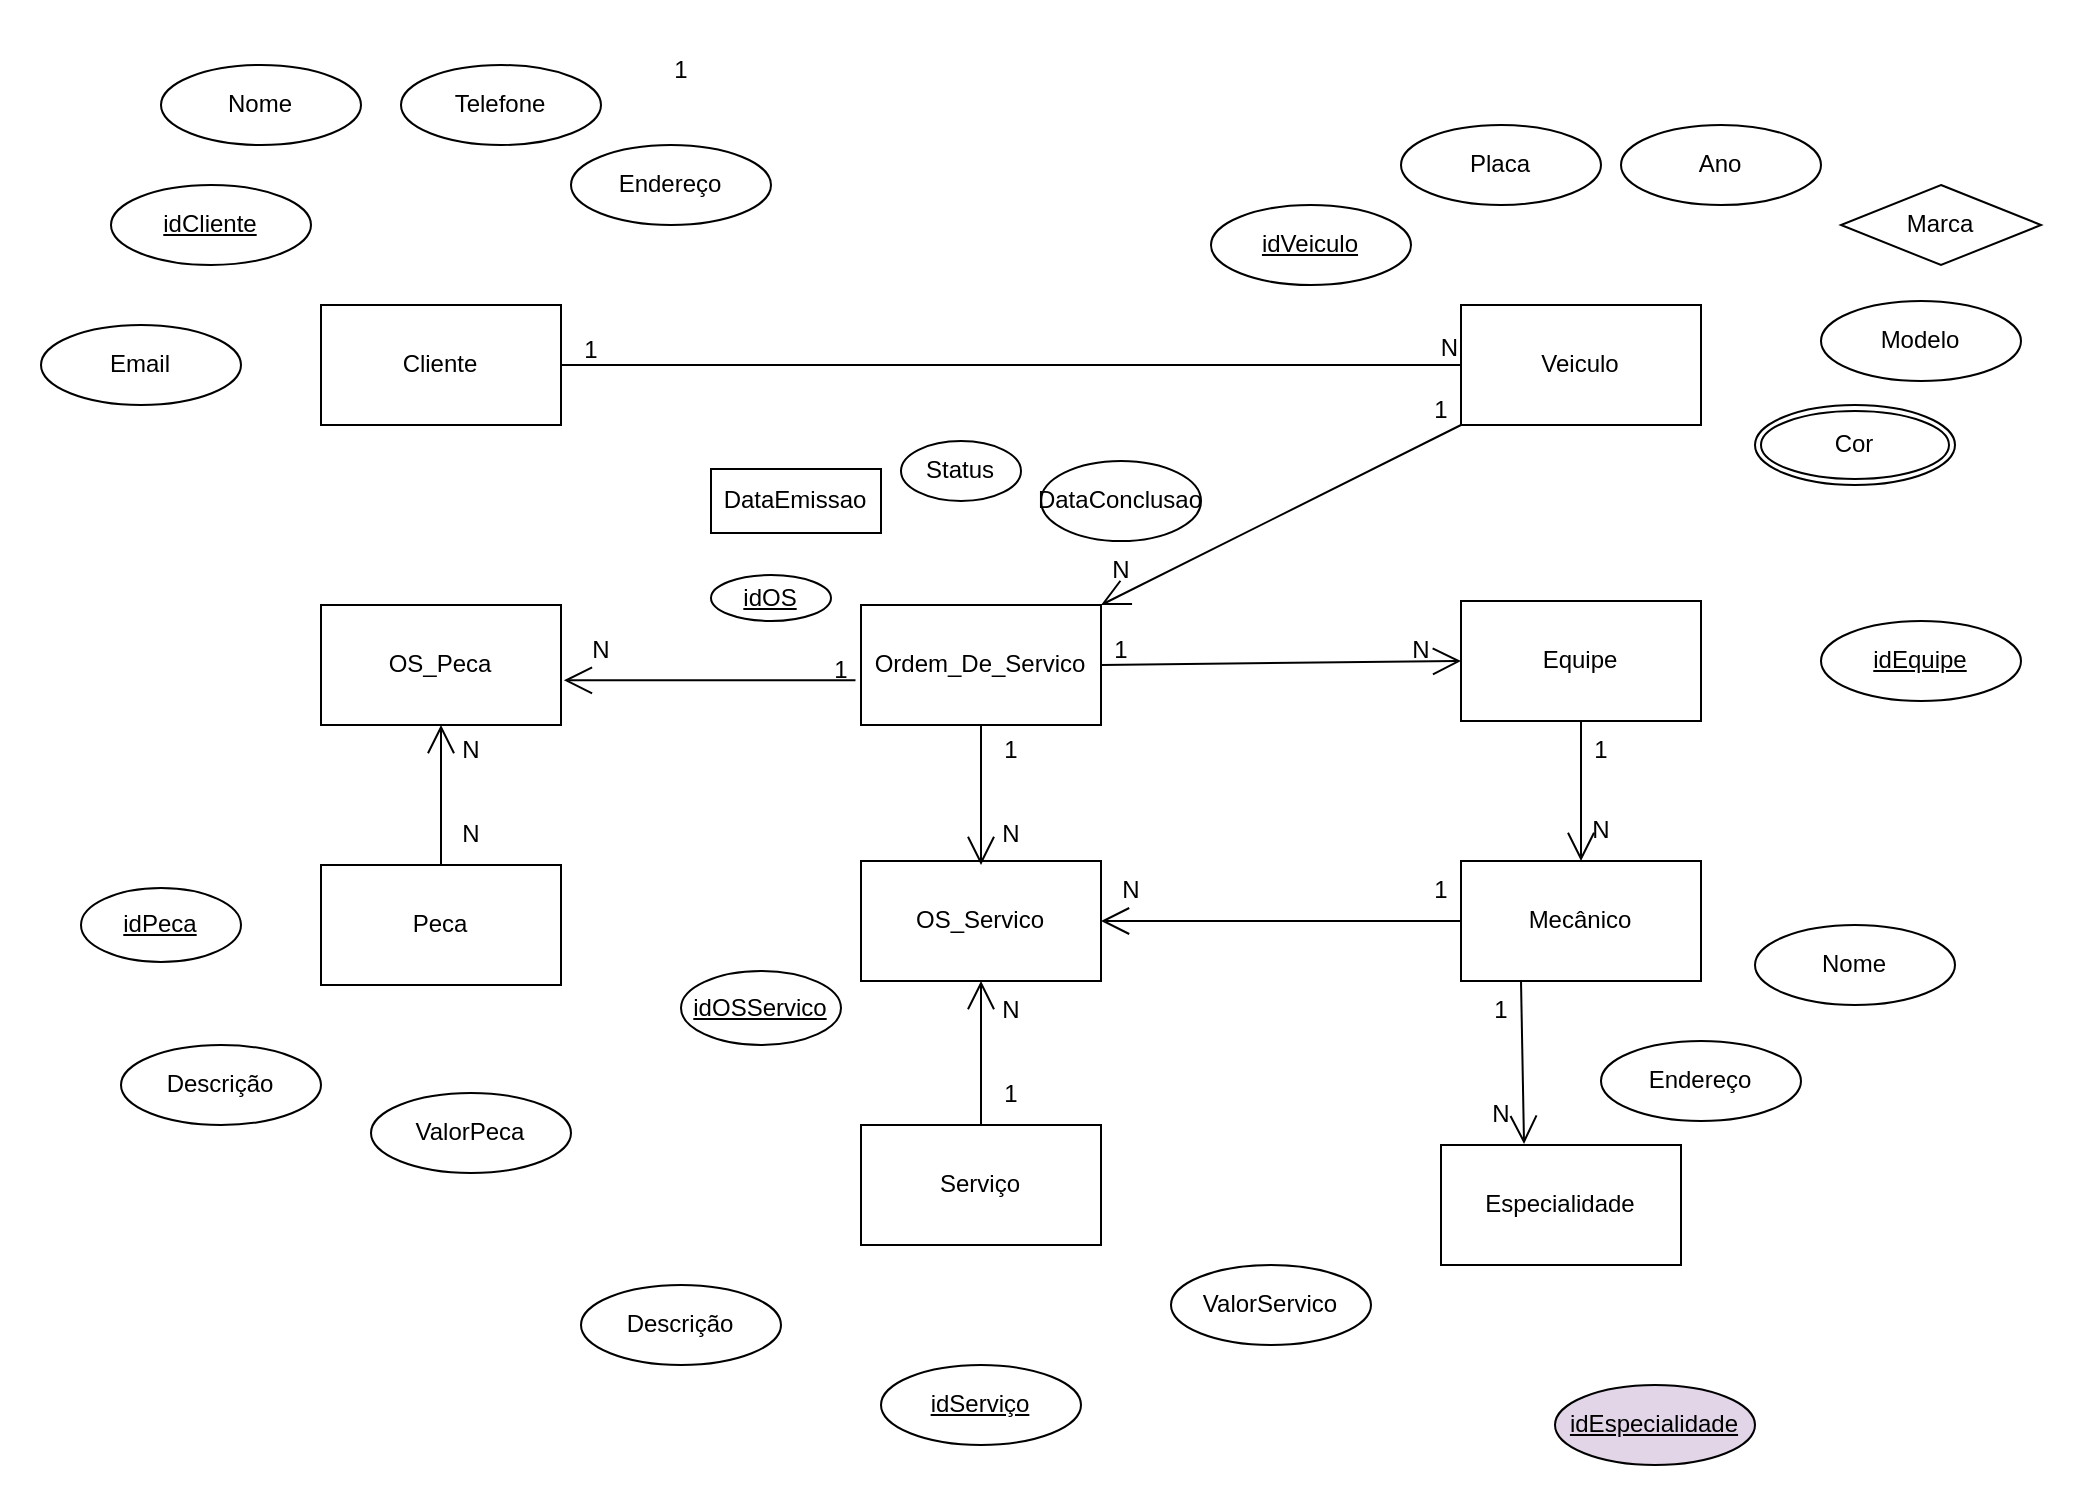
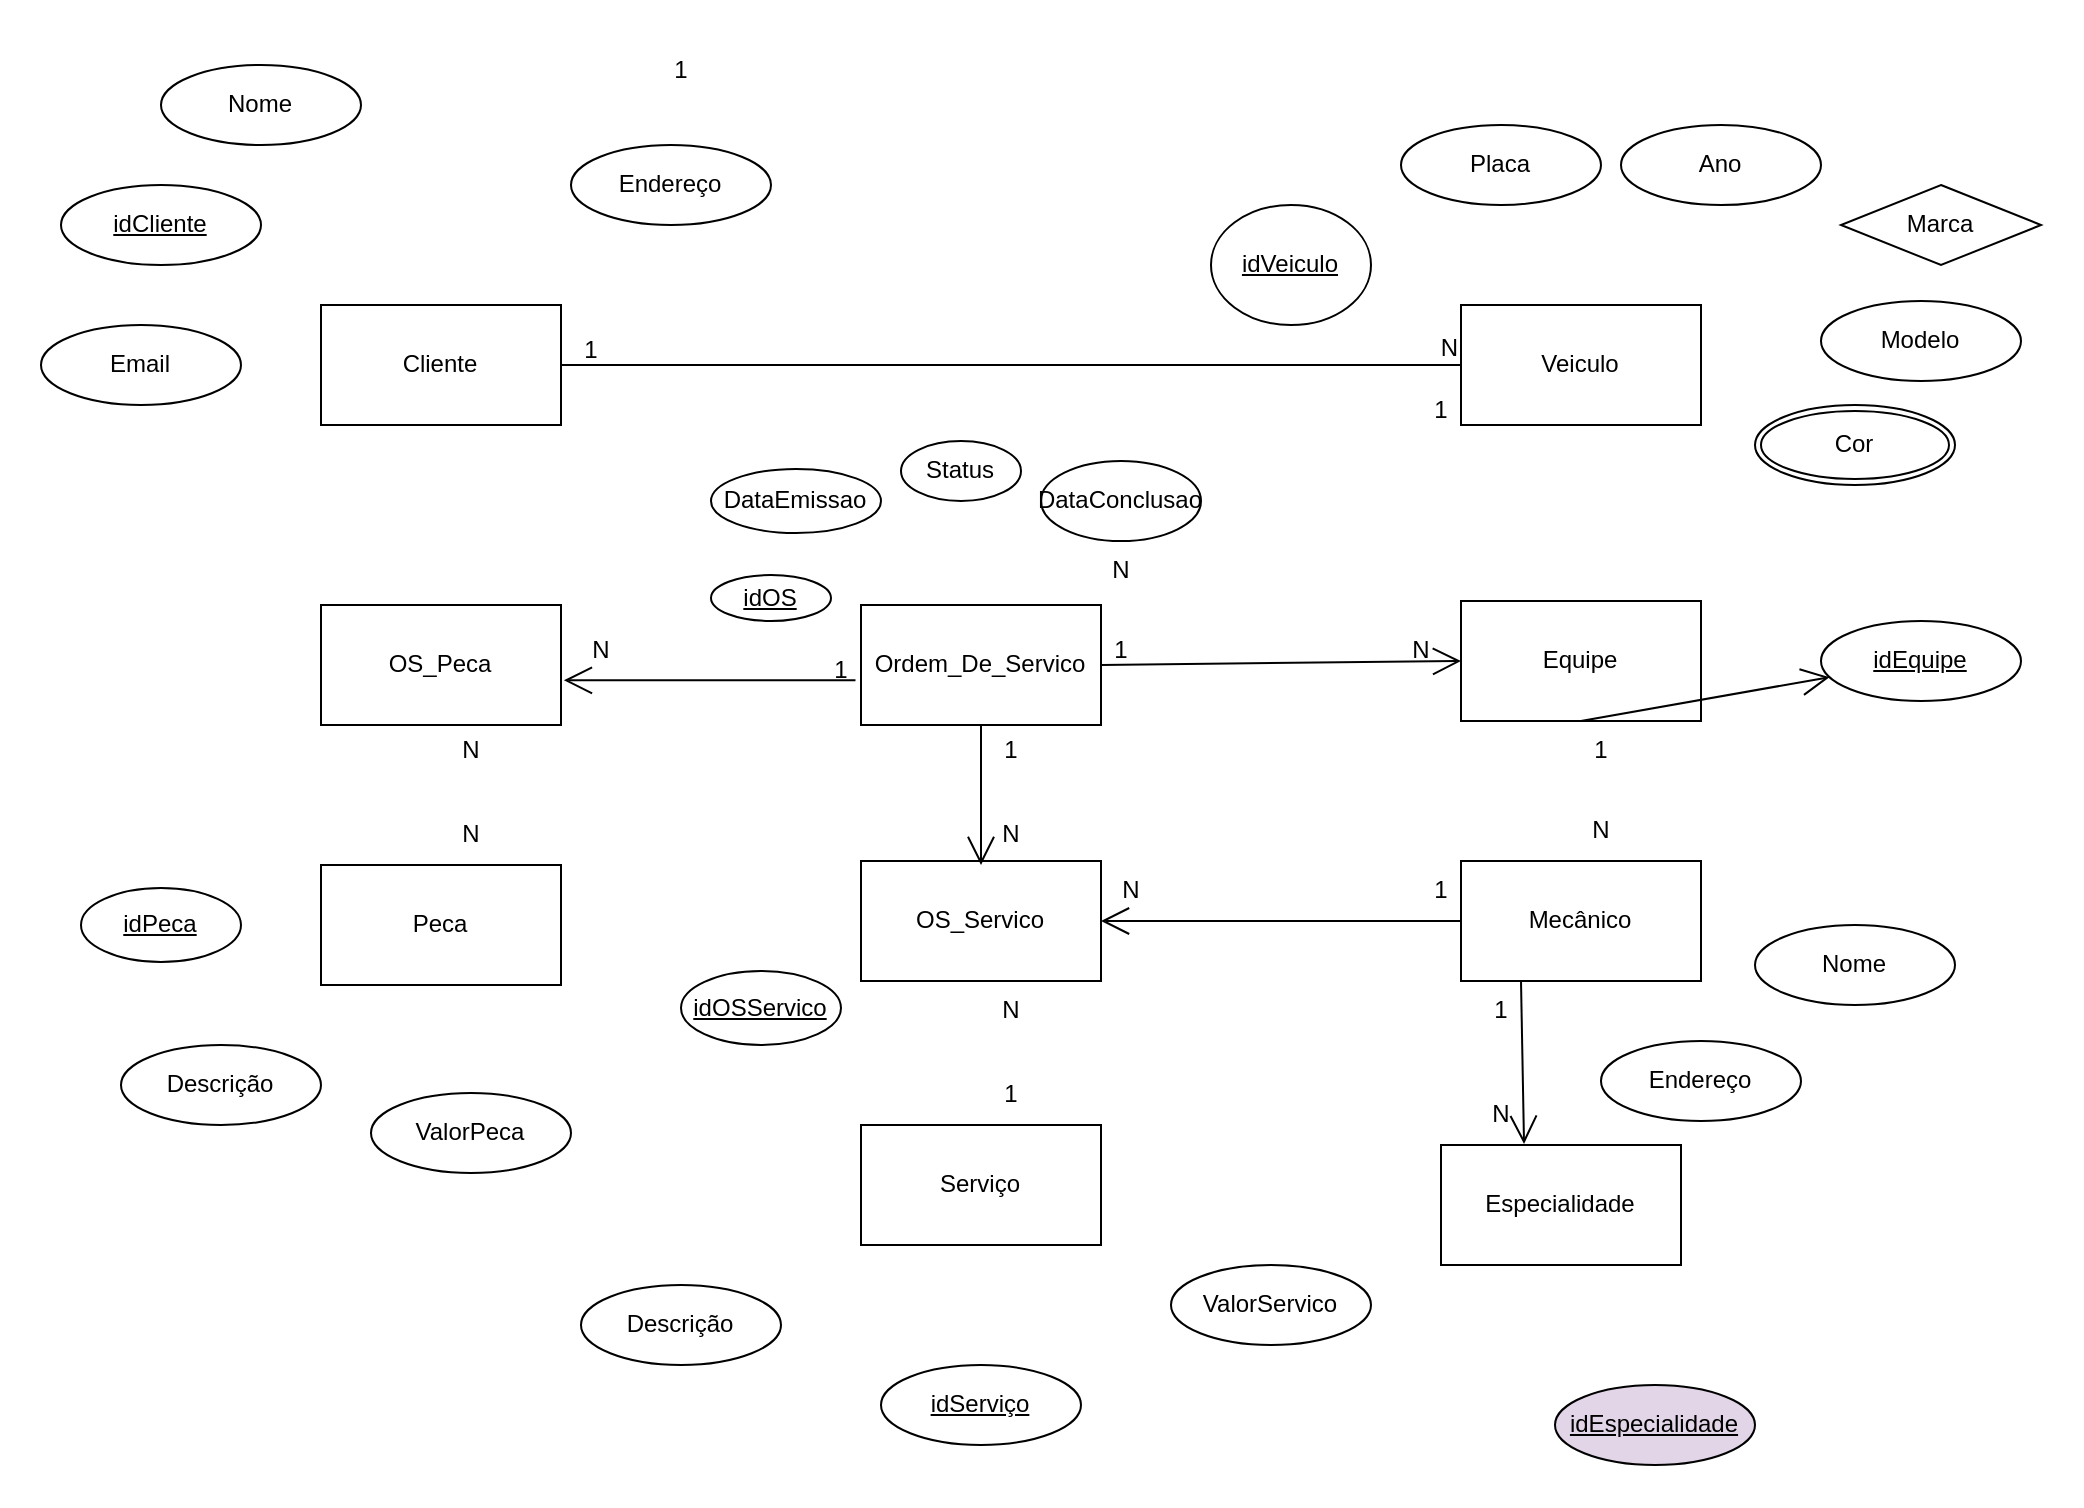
node "Telefone": removed
node "idCliente": moved (211, 225) -> (161, 225)
node "idVeiculo": size 200x80 -> 160x120
node "DataEmissao": shape rectangle -> ellipse
edge "Veiculo" -> "Ordem_De_Servico": removed
edge "Equipe" -> "Mecânico": now "Equipe" -> "idEquipe"
edge "Peca" -> "OS_Peca": removed
edge "Serviço" -> "OS_Servico": removed
